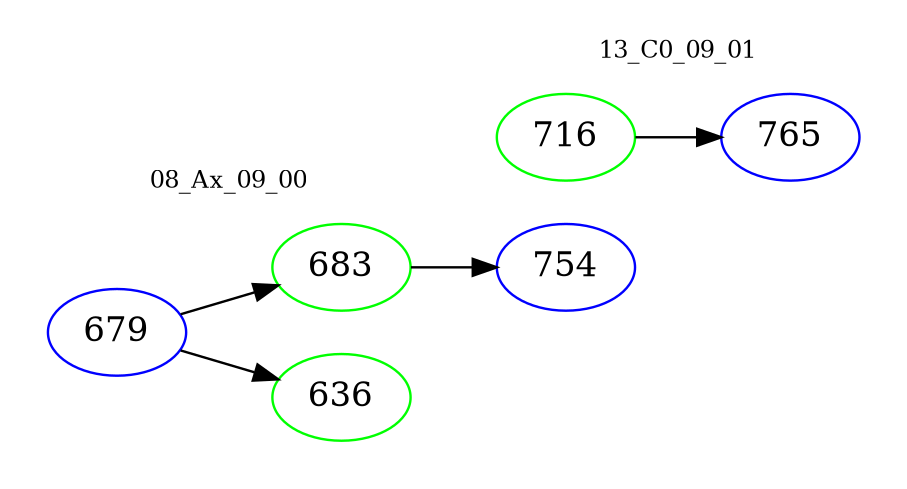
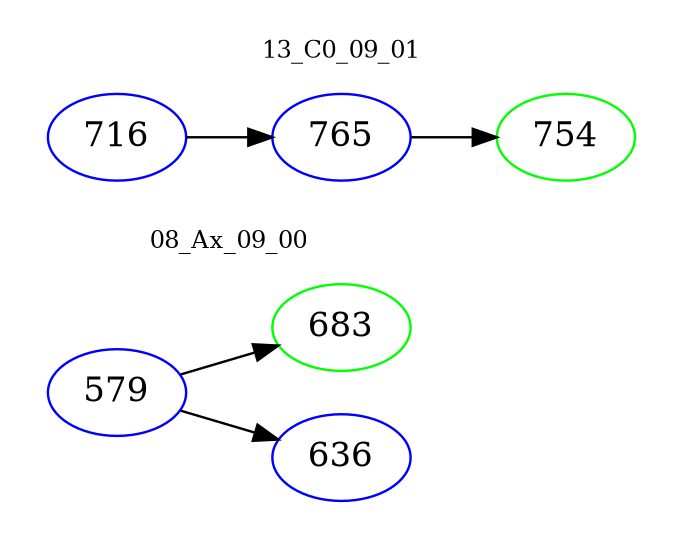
node "716": color green -> blue
edge "683" -> "754": now "765" -> "754"
node "754": color blue -> green
node "679": label "679" -> "579"
node "636": color green -> blue
